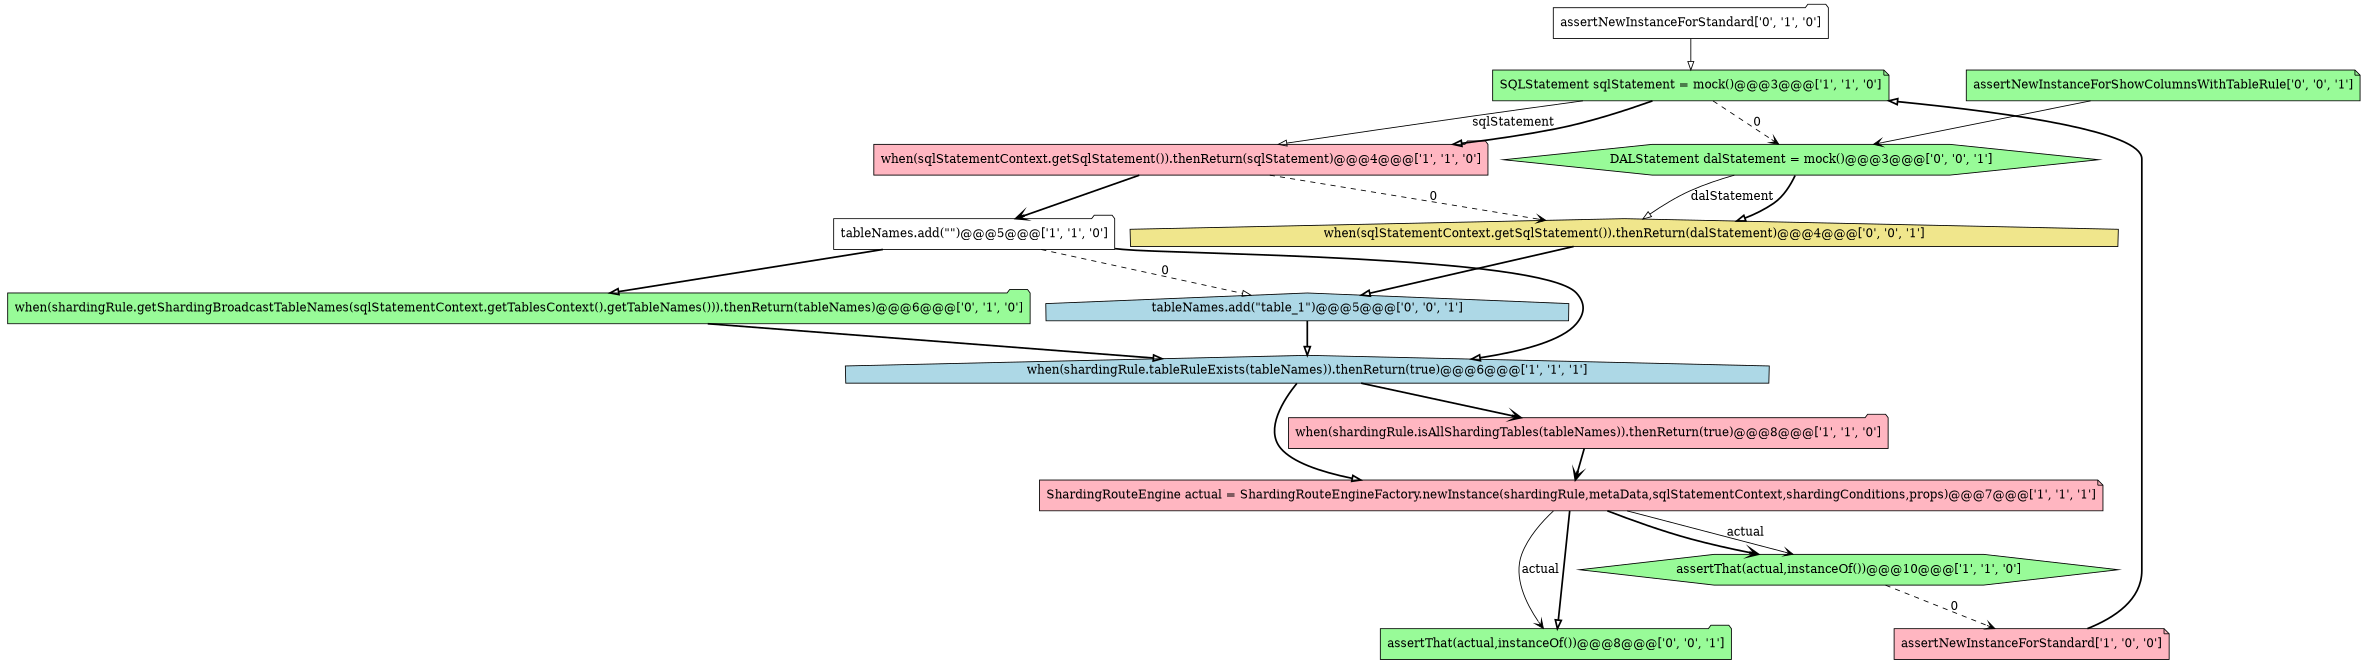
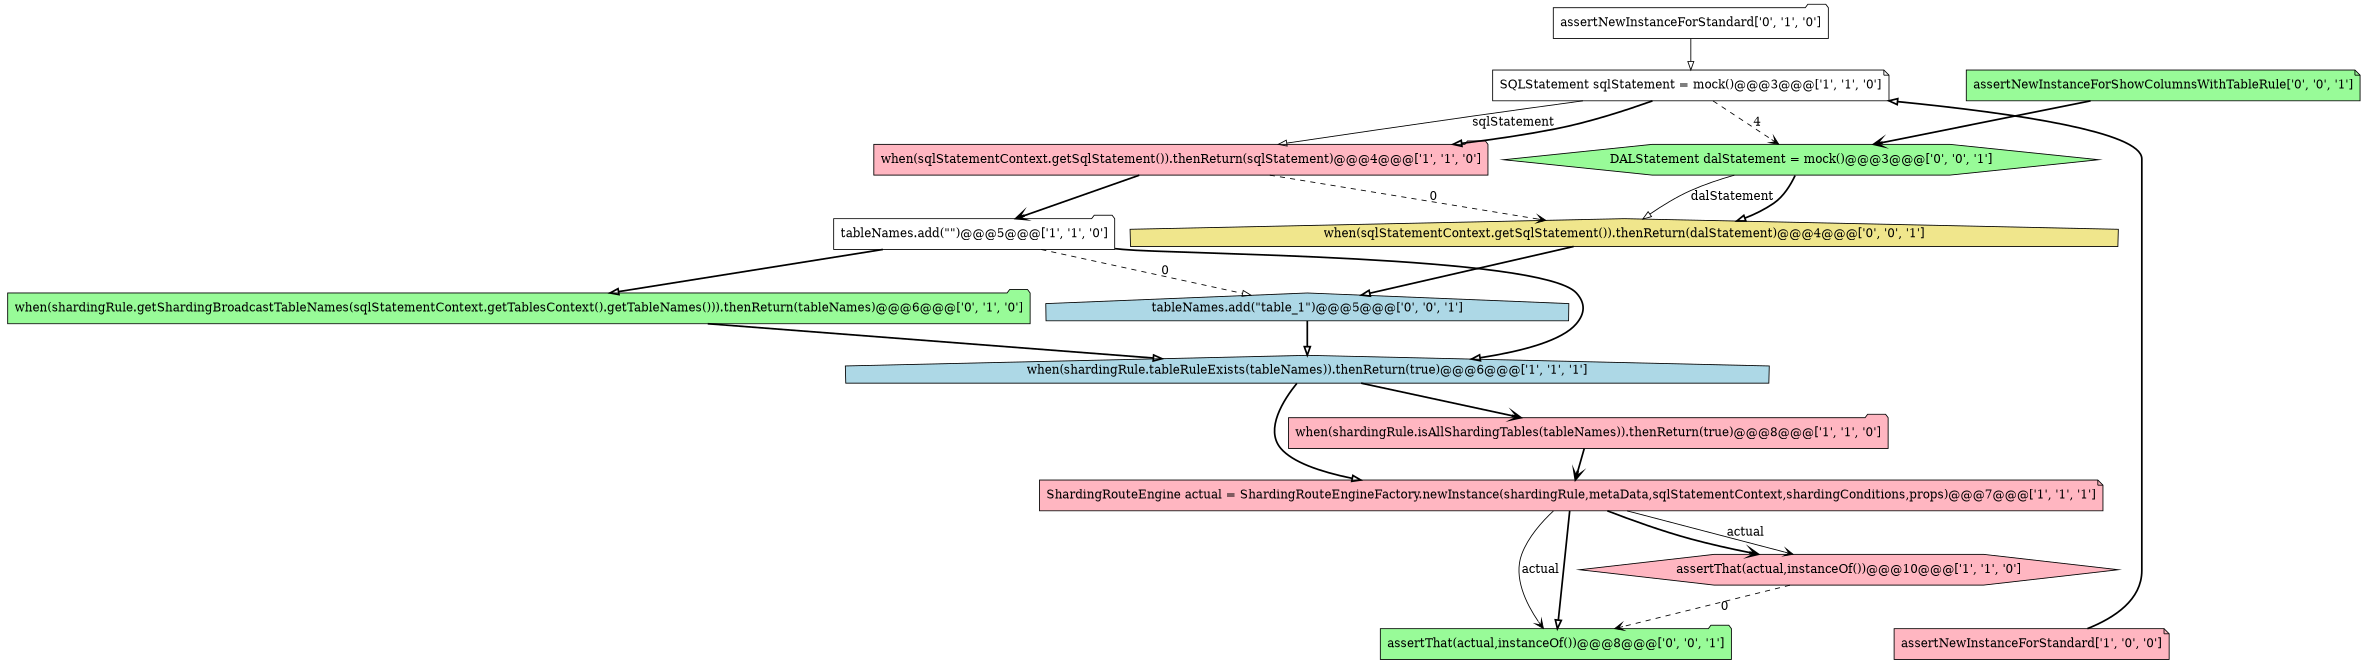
node "SQLStatement sqlStatement = mock()@@@3@@@['1', '1', '0']": fillcolor palegreen -> white
edge "assertNewInstanceForShowColumnsWithTableRule['0', '0', '1']" -> "DALStatement dalStatement = mock()@@@3@@@['0', '0', '1']": style solid -> bold
edge "SQLStatement sqlStatement = mock()@@@3@@@['1', '1', '0']" -> "DALStatement dalStatement = mock()@@@3@@@['0', '0', '1']": label "0" -> "4"
node "assertThat(actual,instanceOf())@@@10@@@['1', '1', '0']": fillcolor palegreen -> lightpink
edge "assertThat(actual,instanceOf())@@@10@@@['1', '1', '0']" -> "assertNewInstanceForStandard['1', '0', '0']": now "assertThat(actual,instanceOf())@@@10@@@['1', '1', '0']" -> "assertThat(actual,instanceOf())@@@8@@@['0', '0', '1']"
